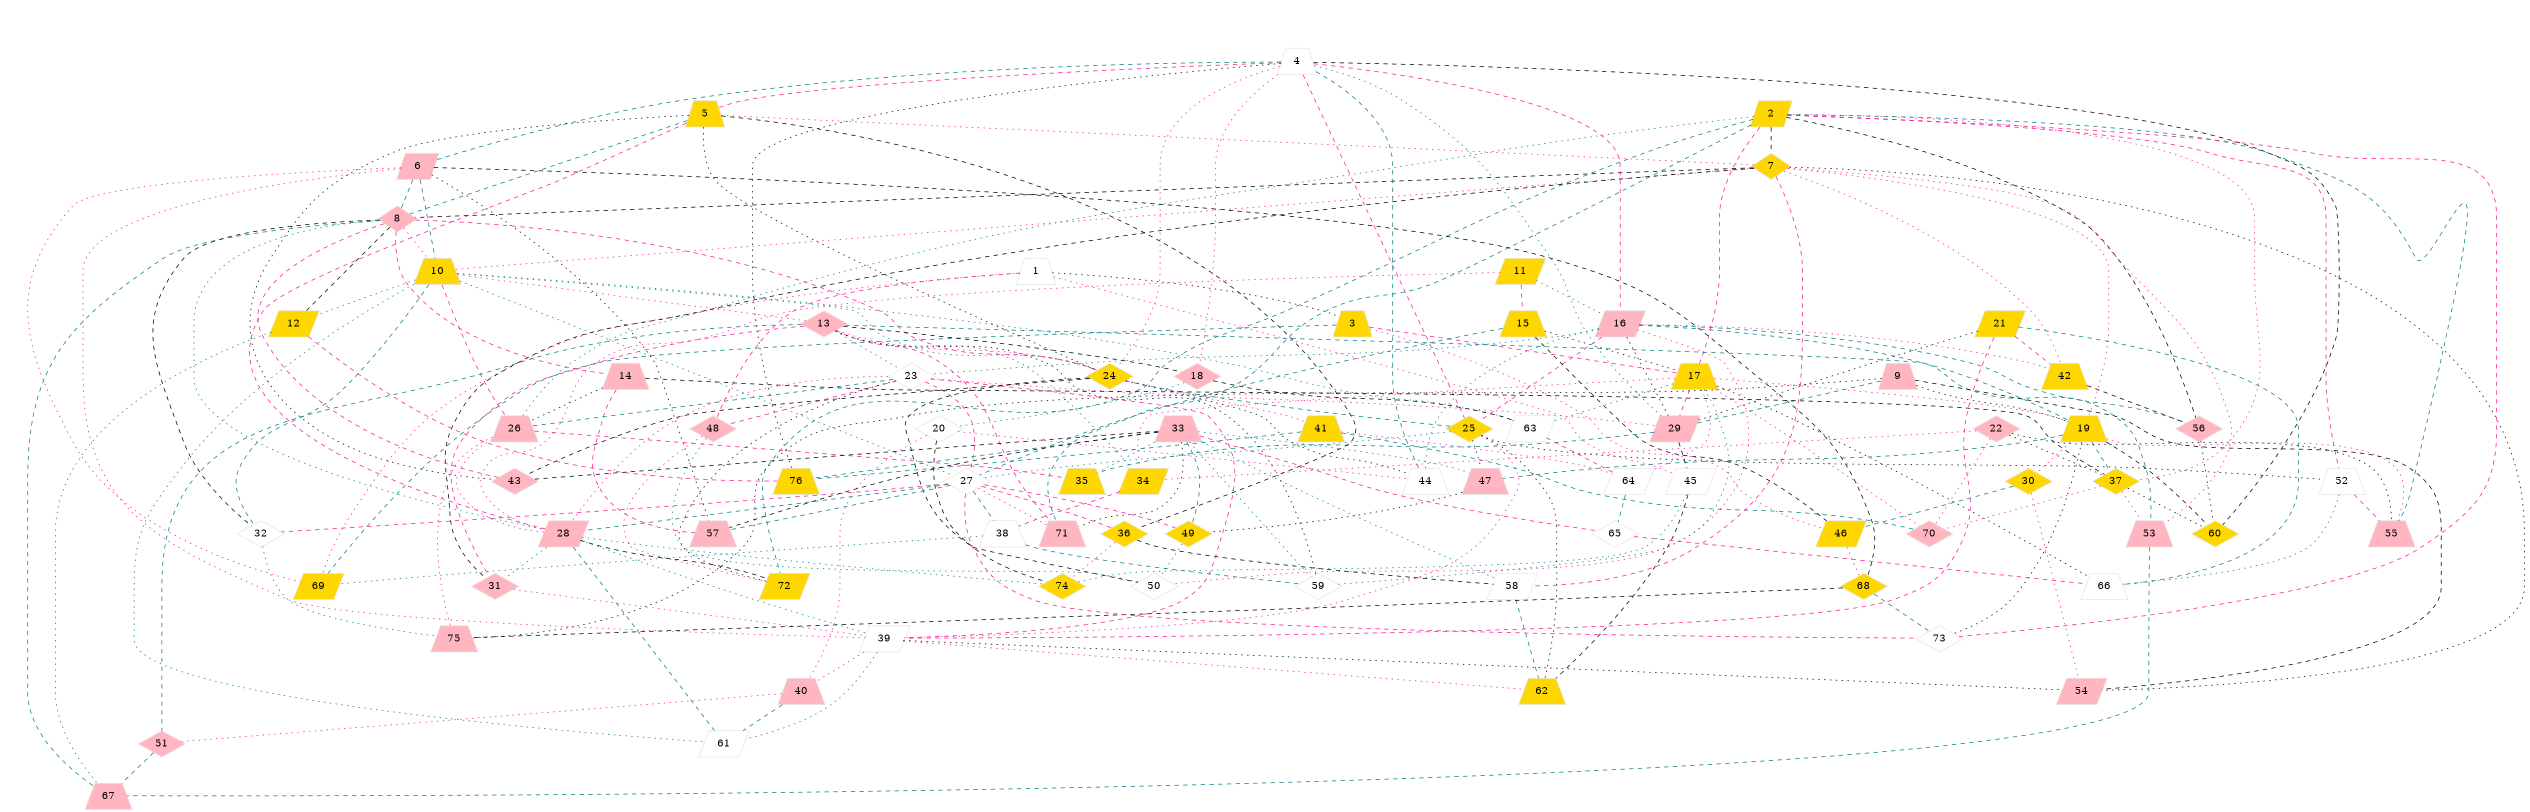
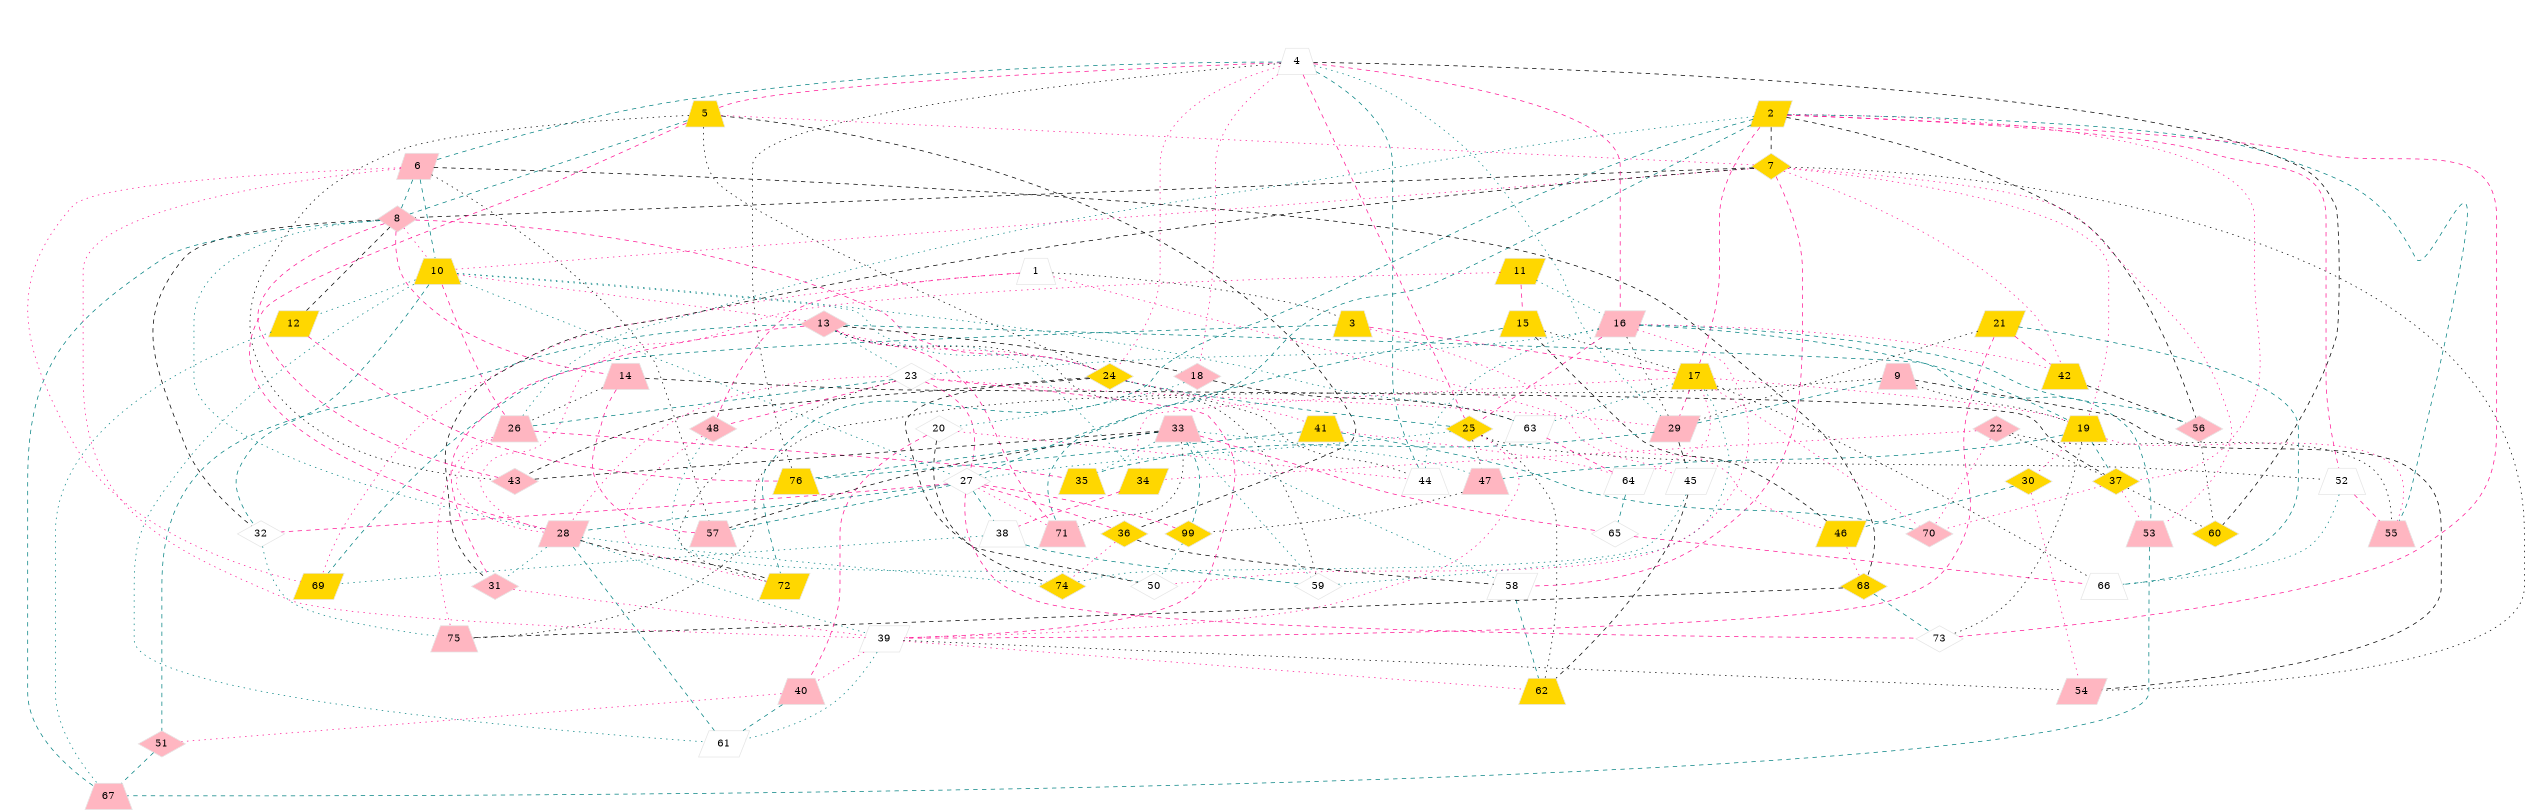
edge "19" -- "60": removed
node "49": label "49" -> "99"
edge "20" -- "40": style dotted -> dashed
